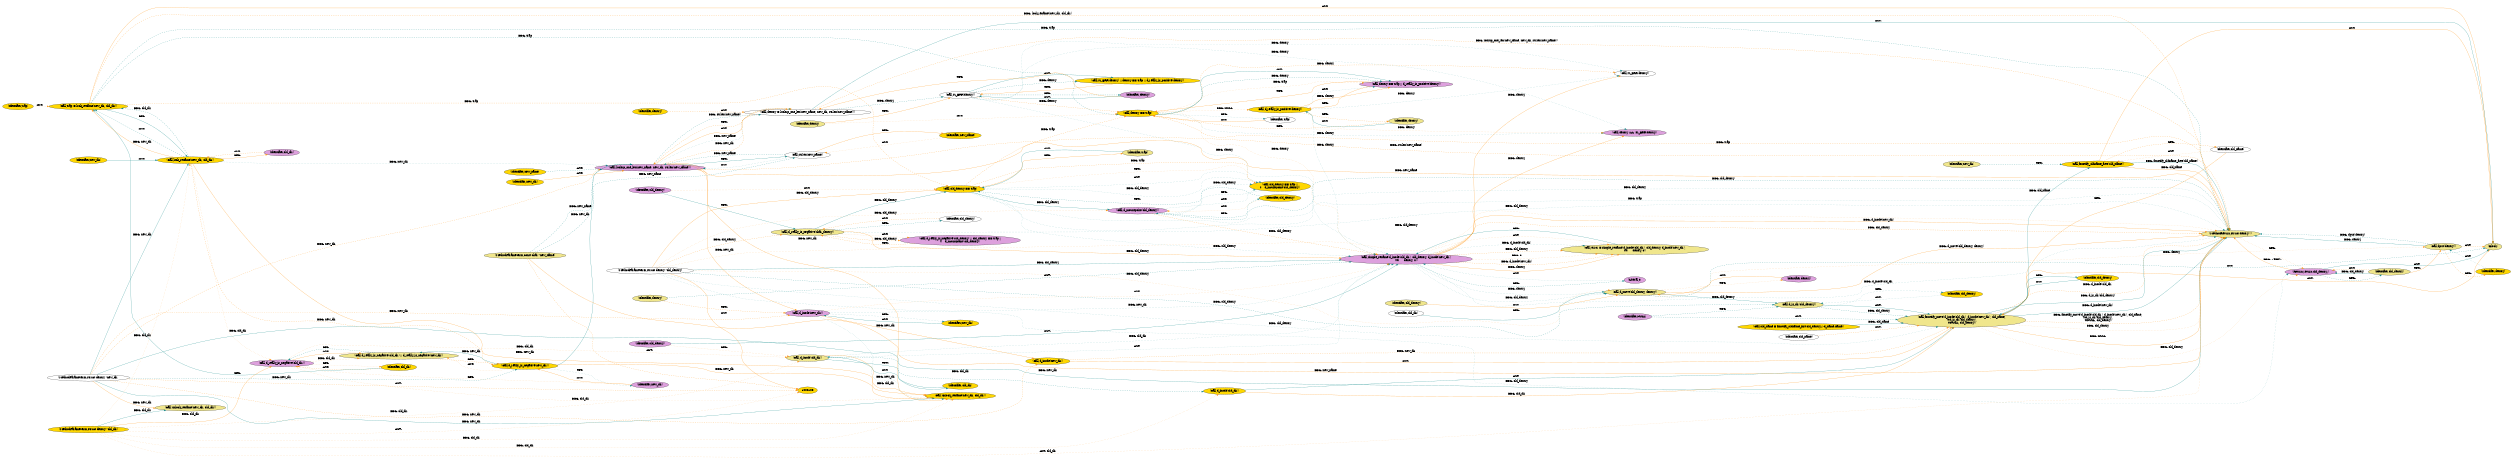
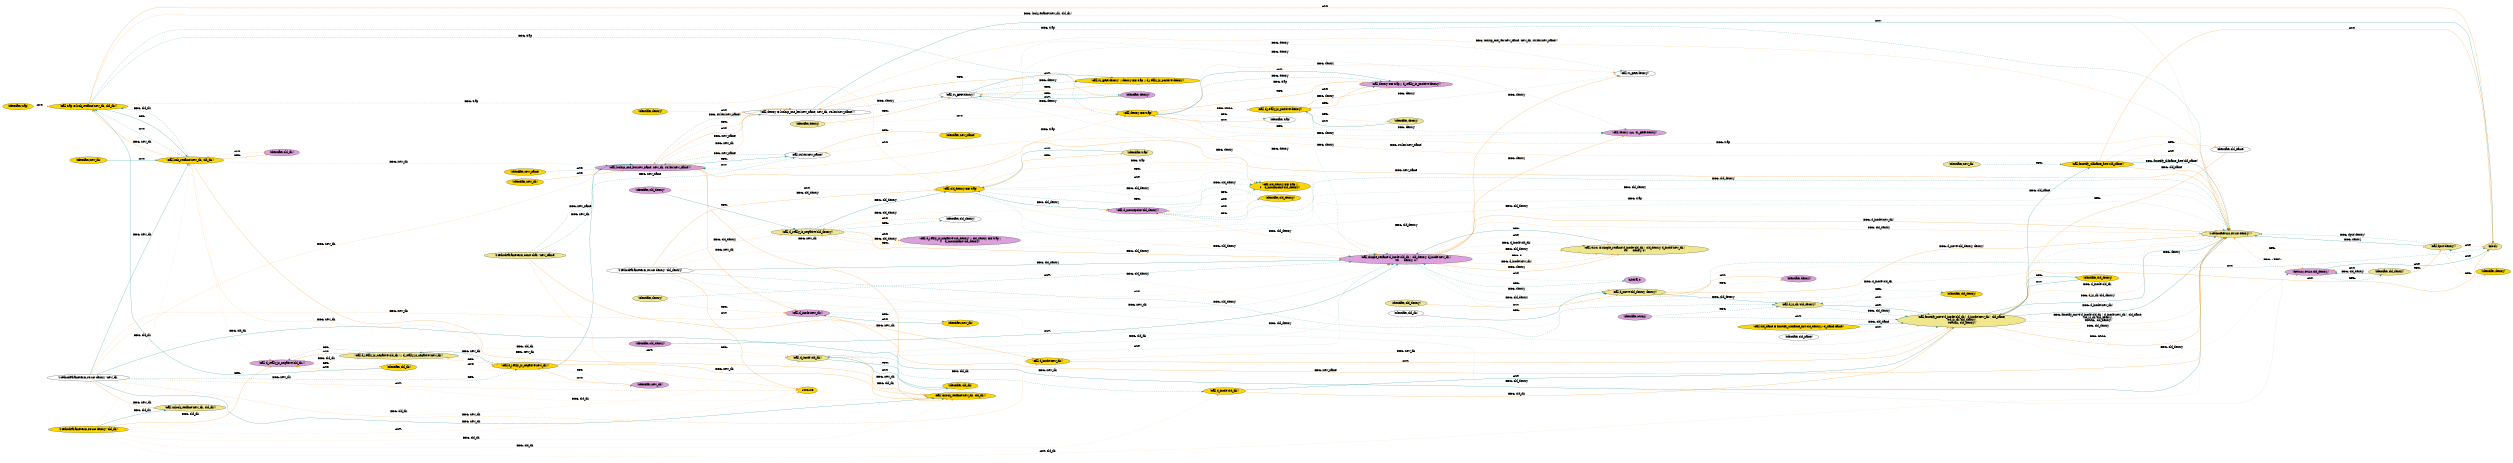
edge "(Call,d_really_is_positive(dentry))" -> "(Call,dentry && !IS_ERR(dentry))": color darkorange -> teal
node "(Call,d_really_is_negative(char_dentry))": label "(Call,d_really_is_negative(char_dentry))" -> "(Call,d_really_is_negative(old_dentry))"
edge "(Return,return old_dentry;)" -> "(MethodReturn,struct dentry *)": style solid -> dashed
